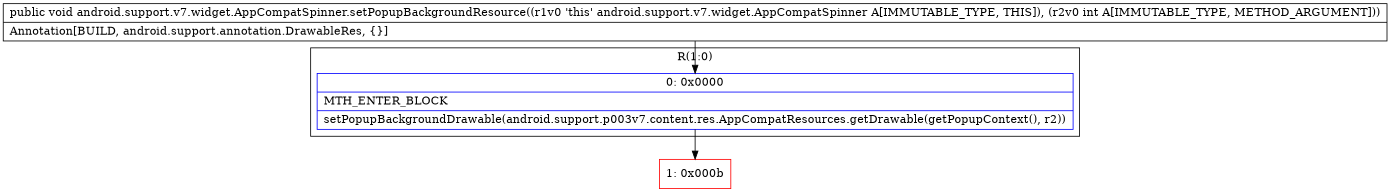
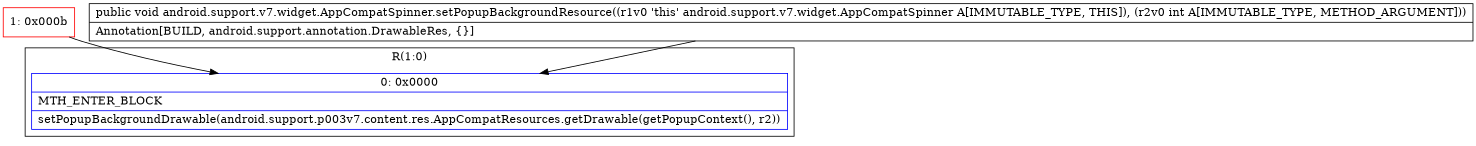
edge "0: 0x0000" -> "1: 0x000b": reversed
